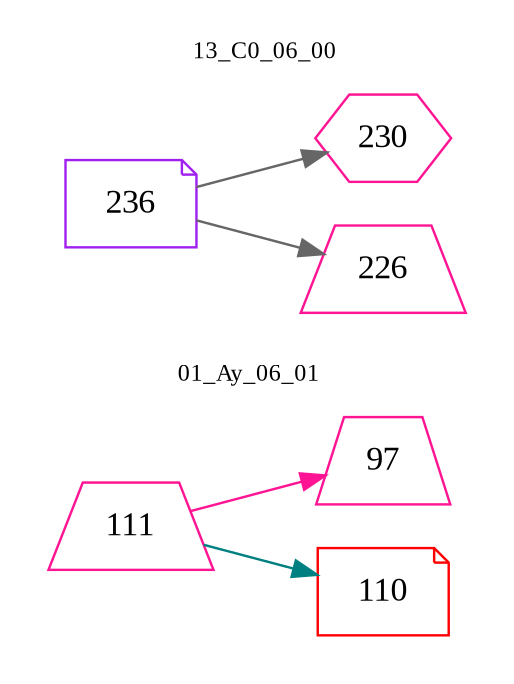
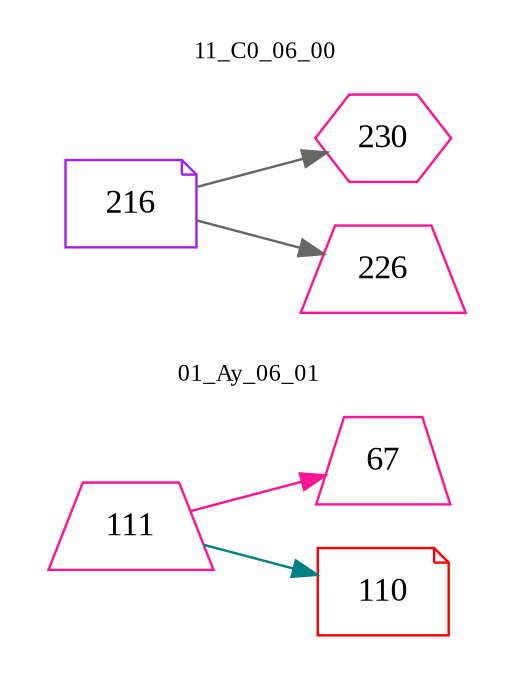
cluster "13_C0_06_00": label "13_C0_06_00" -> "11_C0_06_00"
node "236": label "236" -> "216"
node "97": label "97" -> "67"
